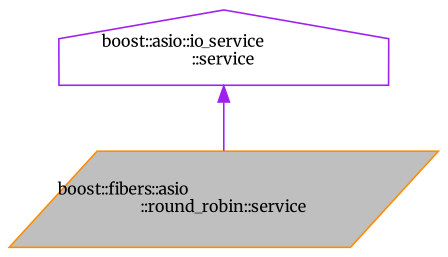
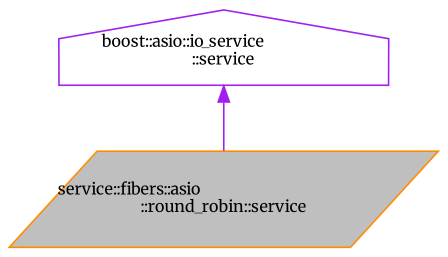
node "boost::fibers::asio ::round_robin::service": label "boost::fibers::asio ::round_robin::service" -> "service::fibers::asio ::round_robin::service"
